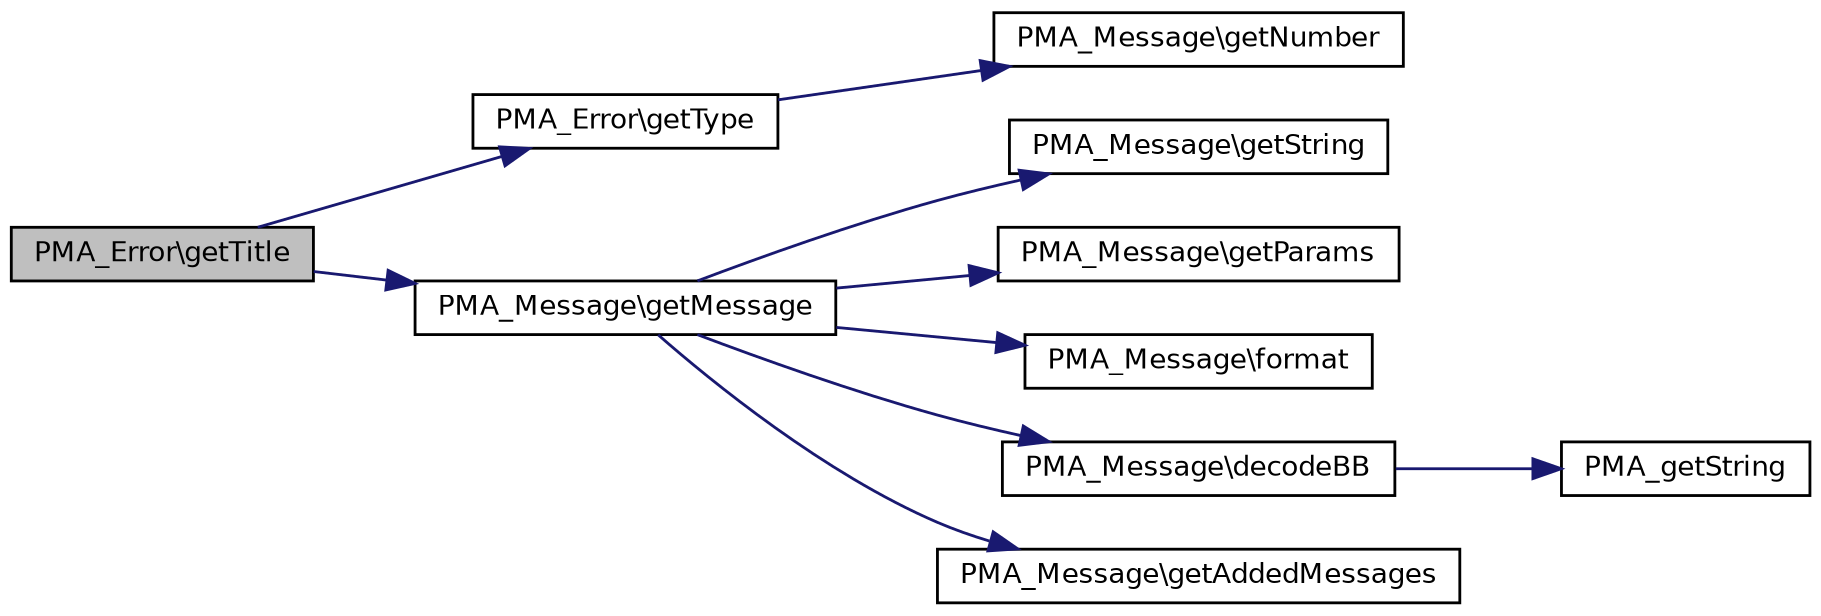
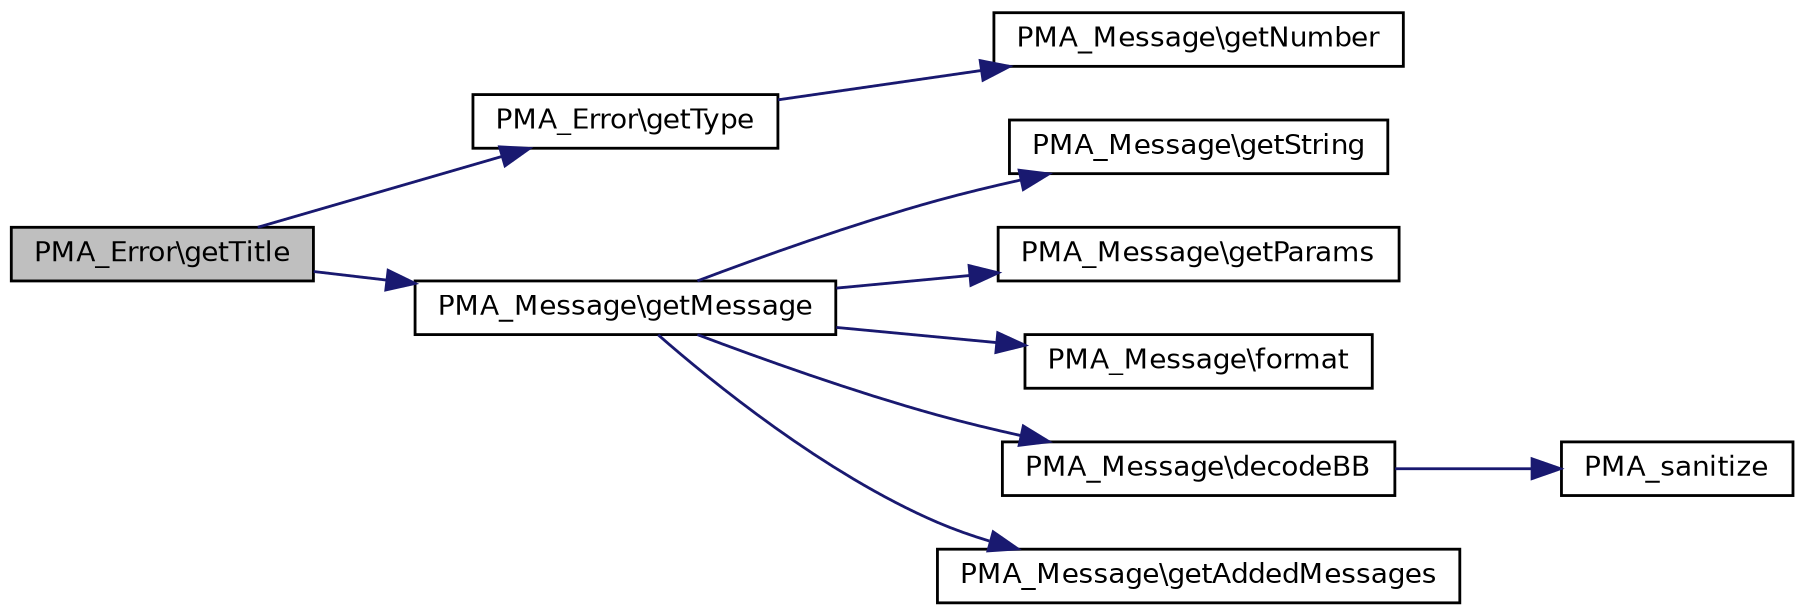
node "PMA_getString": label "PMA_getString" -> "PMA_sanitize"
